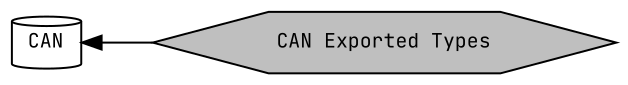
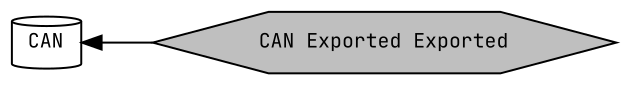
node "CAN Exported Types": label "CAN Exported Types" -> "CAN Exported Exported"
